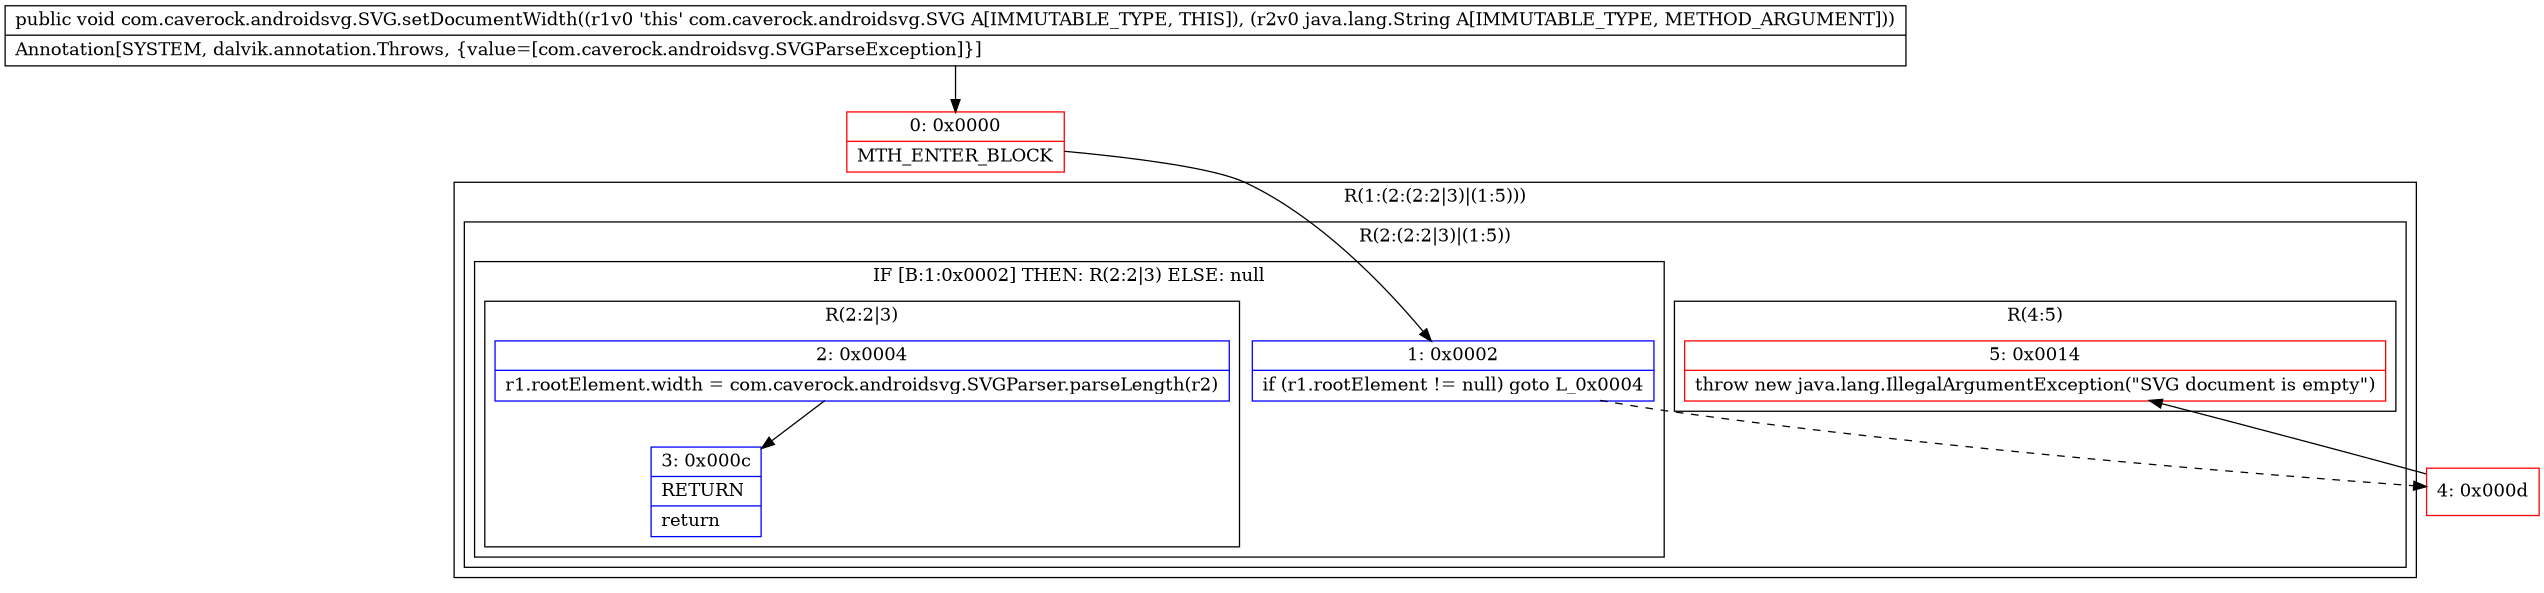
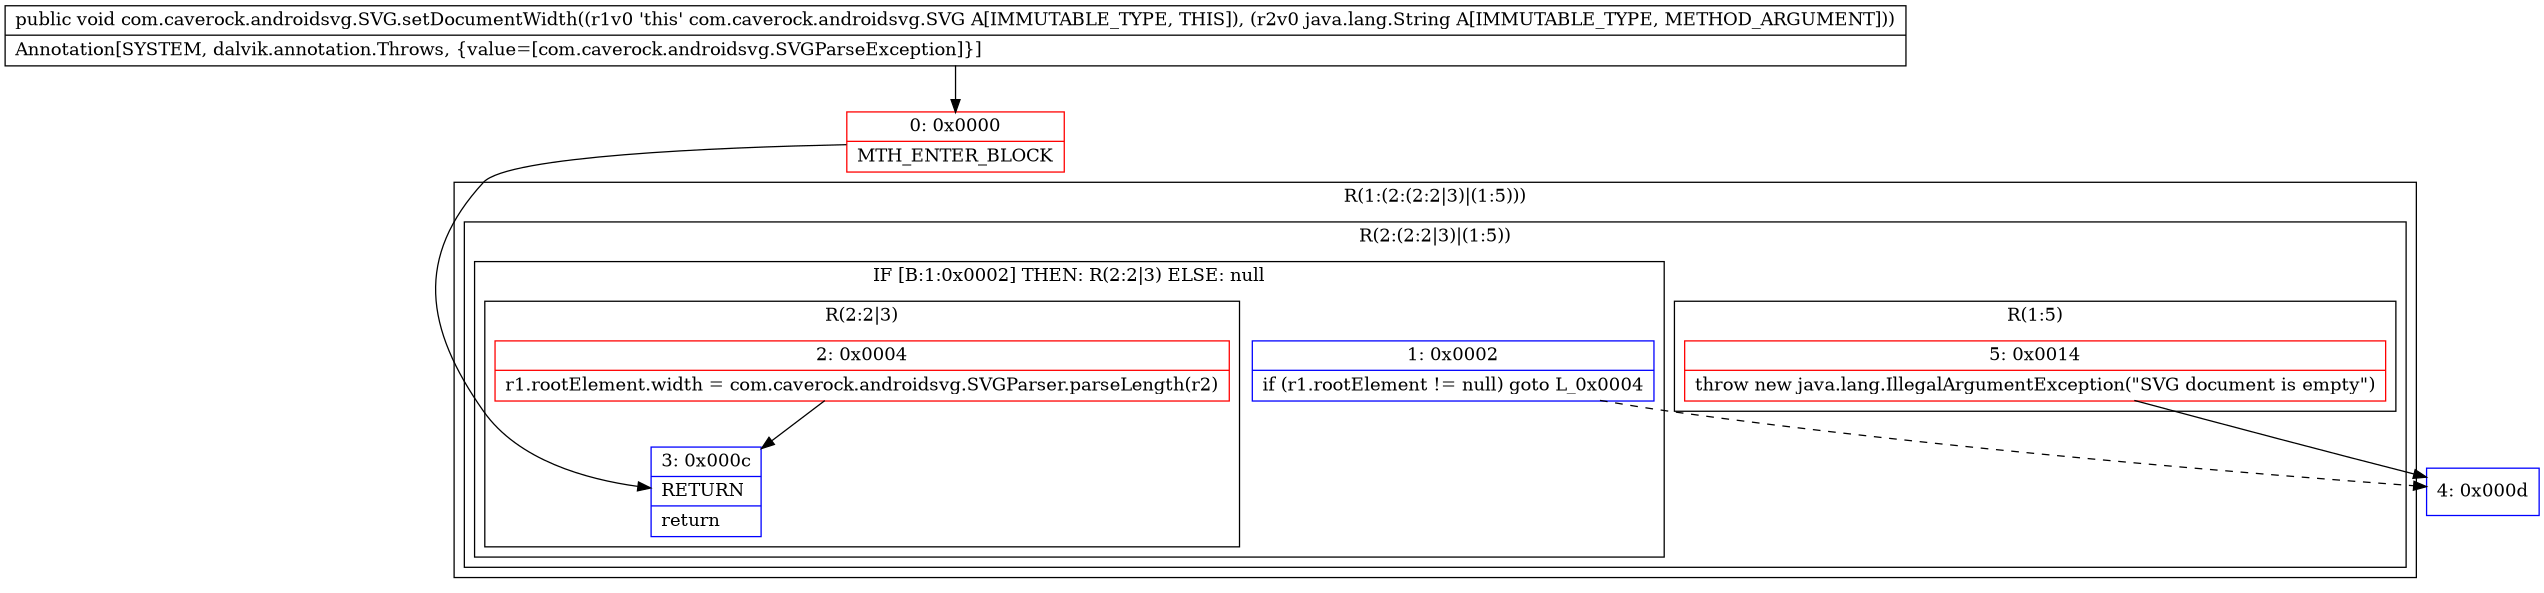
edge "0: 0x0000" -> "1: 0x0002": now "0: 0x0000" -> "3: 0x000c"
cluster "R(4:5)": label "R(4:5)" -> "R(1:5)"
node "2: 0x0004": color blue -> red
edge "4: 0x000d" -> "5: 0x0014": reversed
node "4: 0x000d": color red -> blue
